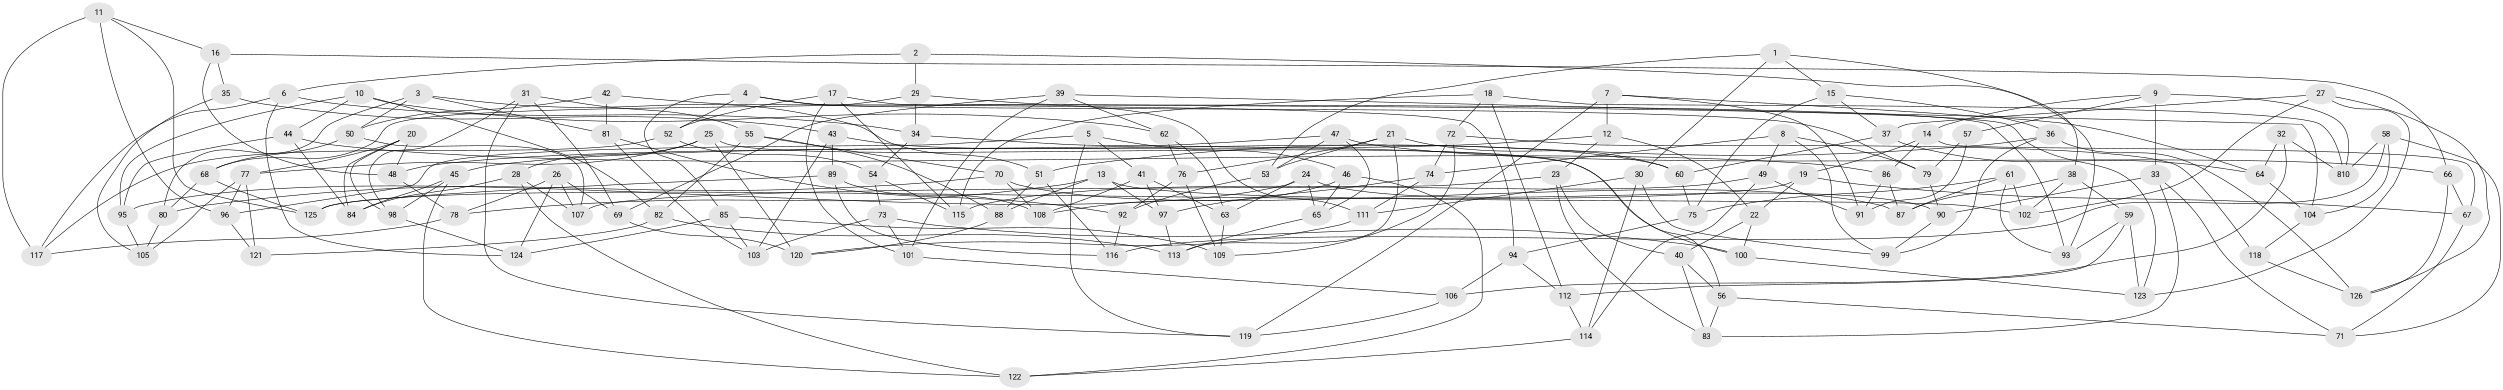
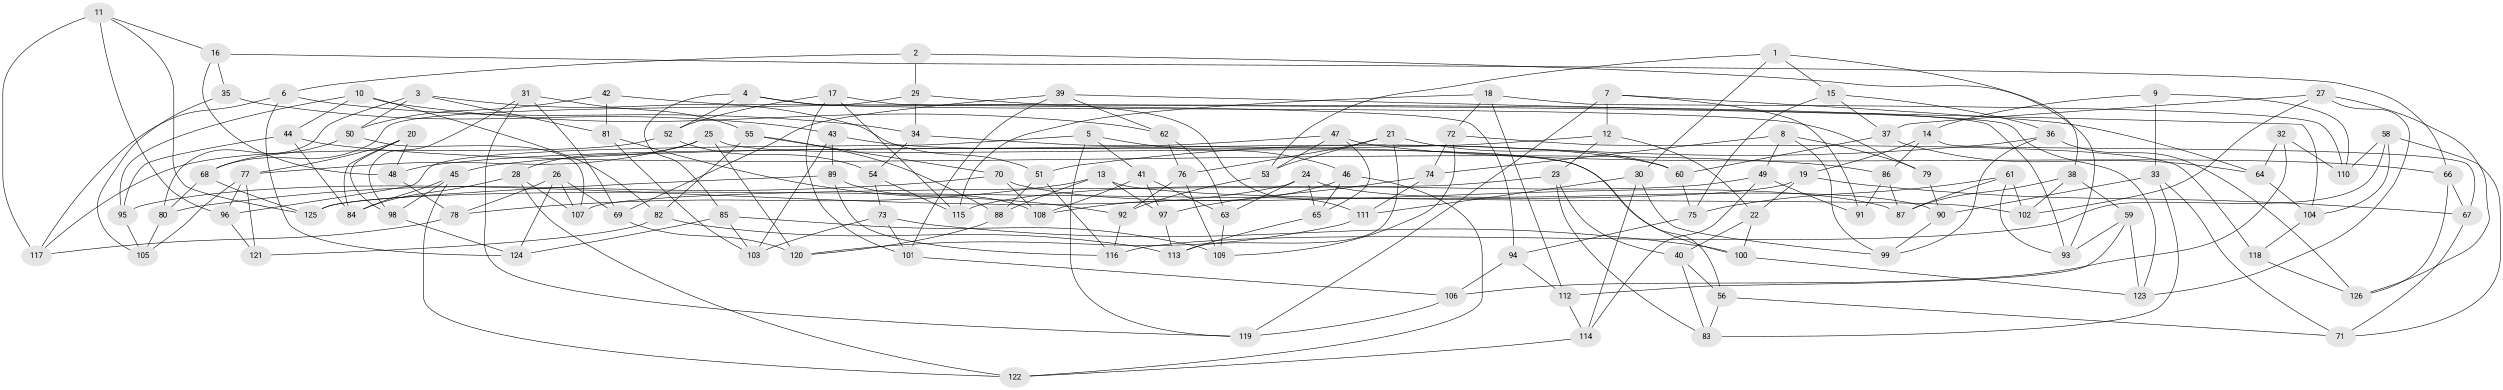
node "57": removed
node "810": label "810" -> "110"
